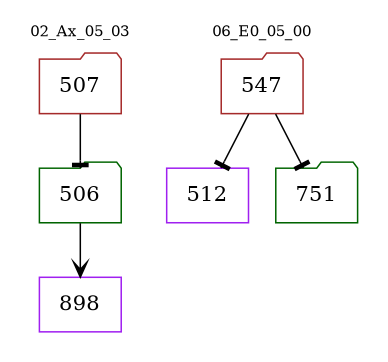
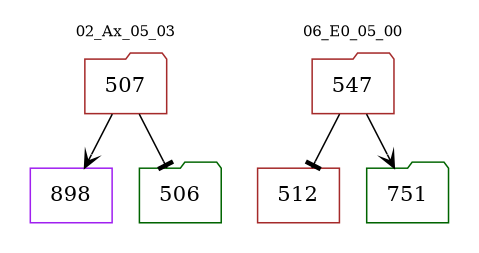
edge "547" -> "751": arrowhead tee -> vee
node "512": color purple -> brown
edge "506" -> "898": now "507" -> "898"
